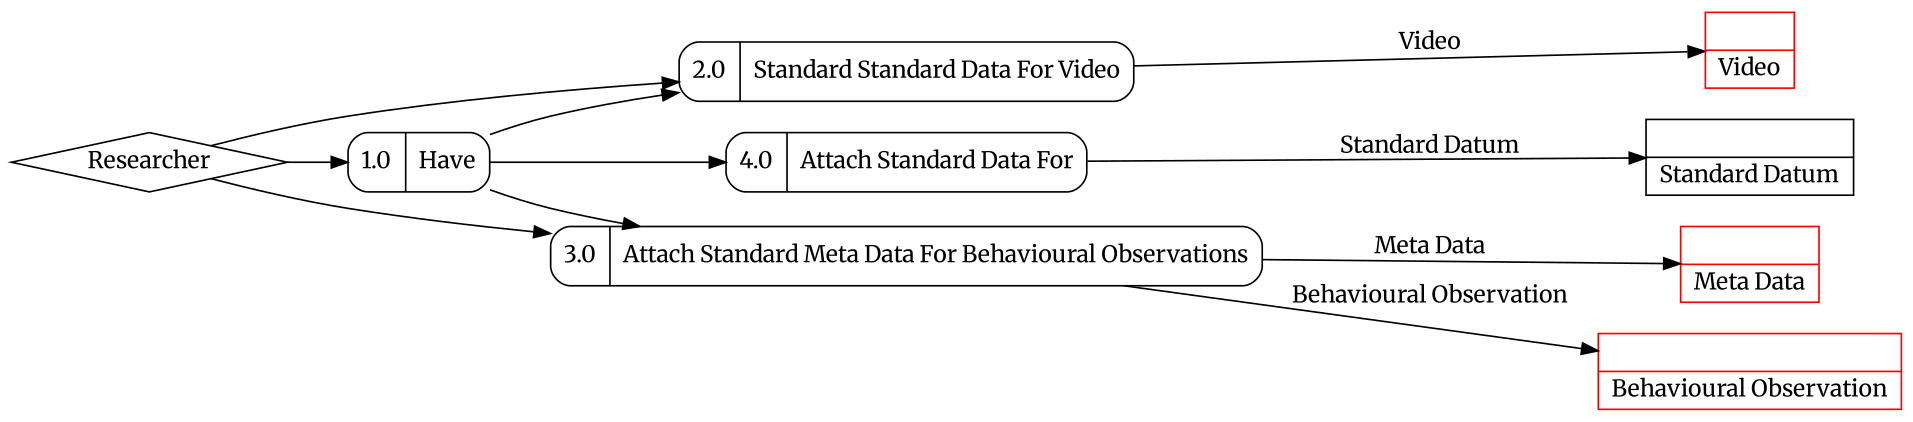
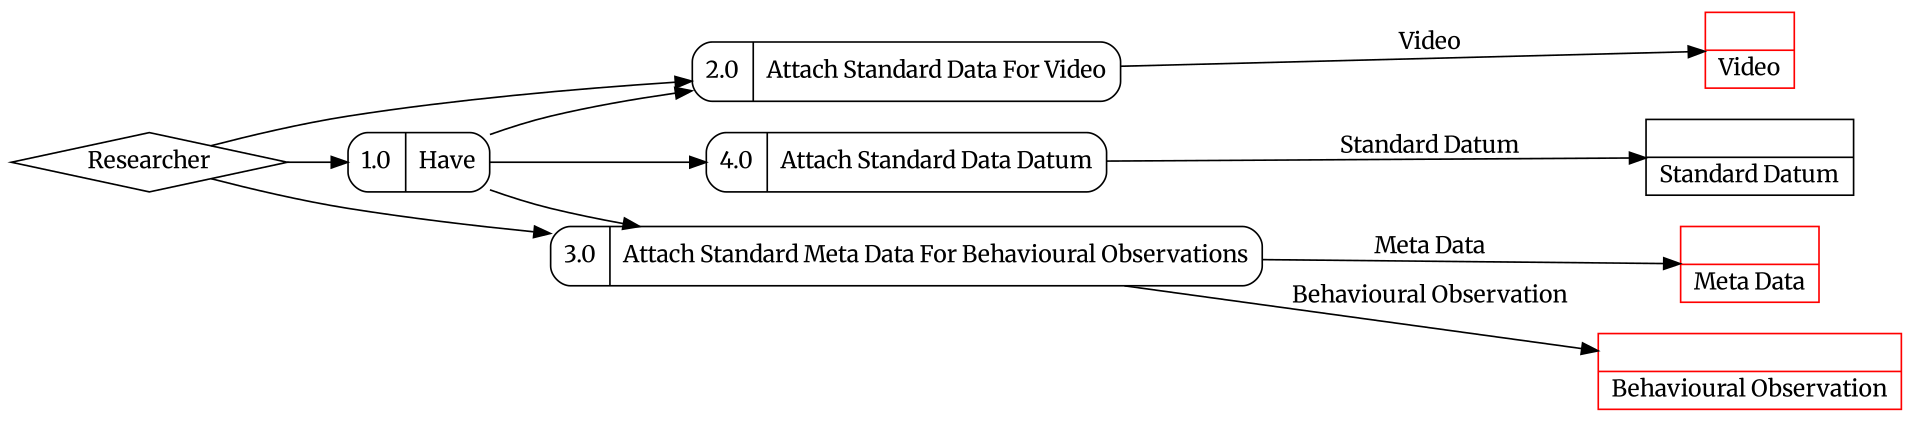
node "2.0": text "Standard Standard Data For Video" -> "Attach Standard Data For Video"
node "4.0": text "Attach Standard Data For" -> "Attach Standard Data Datum"
